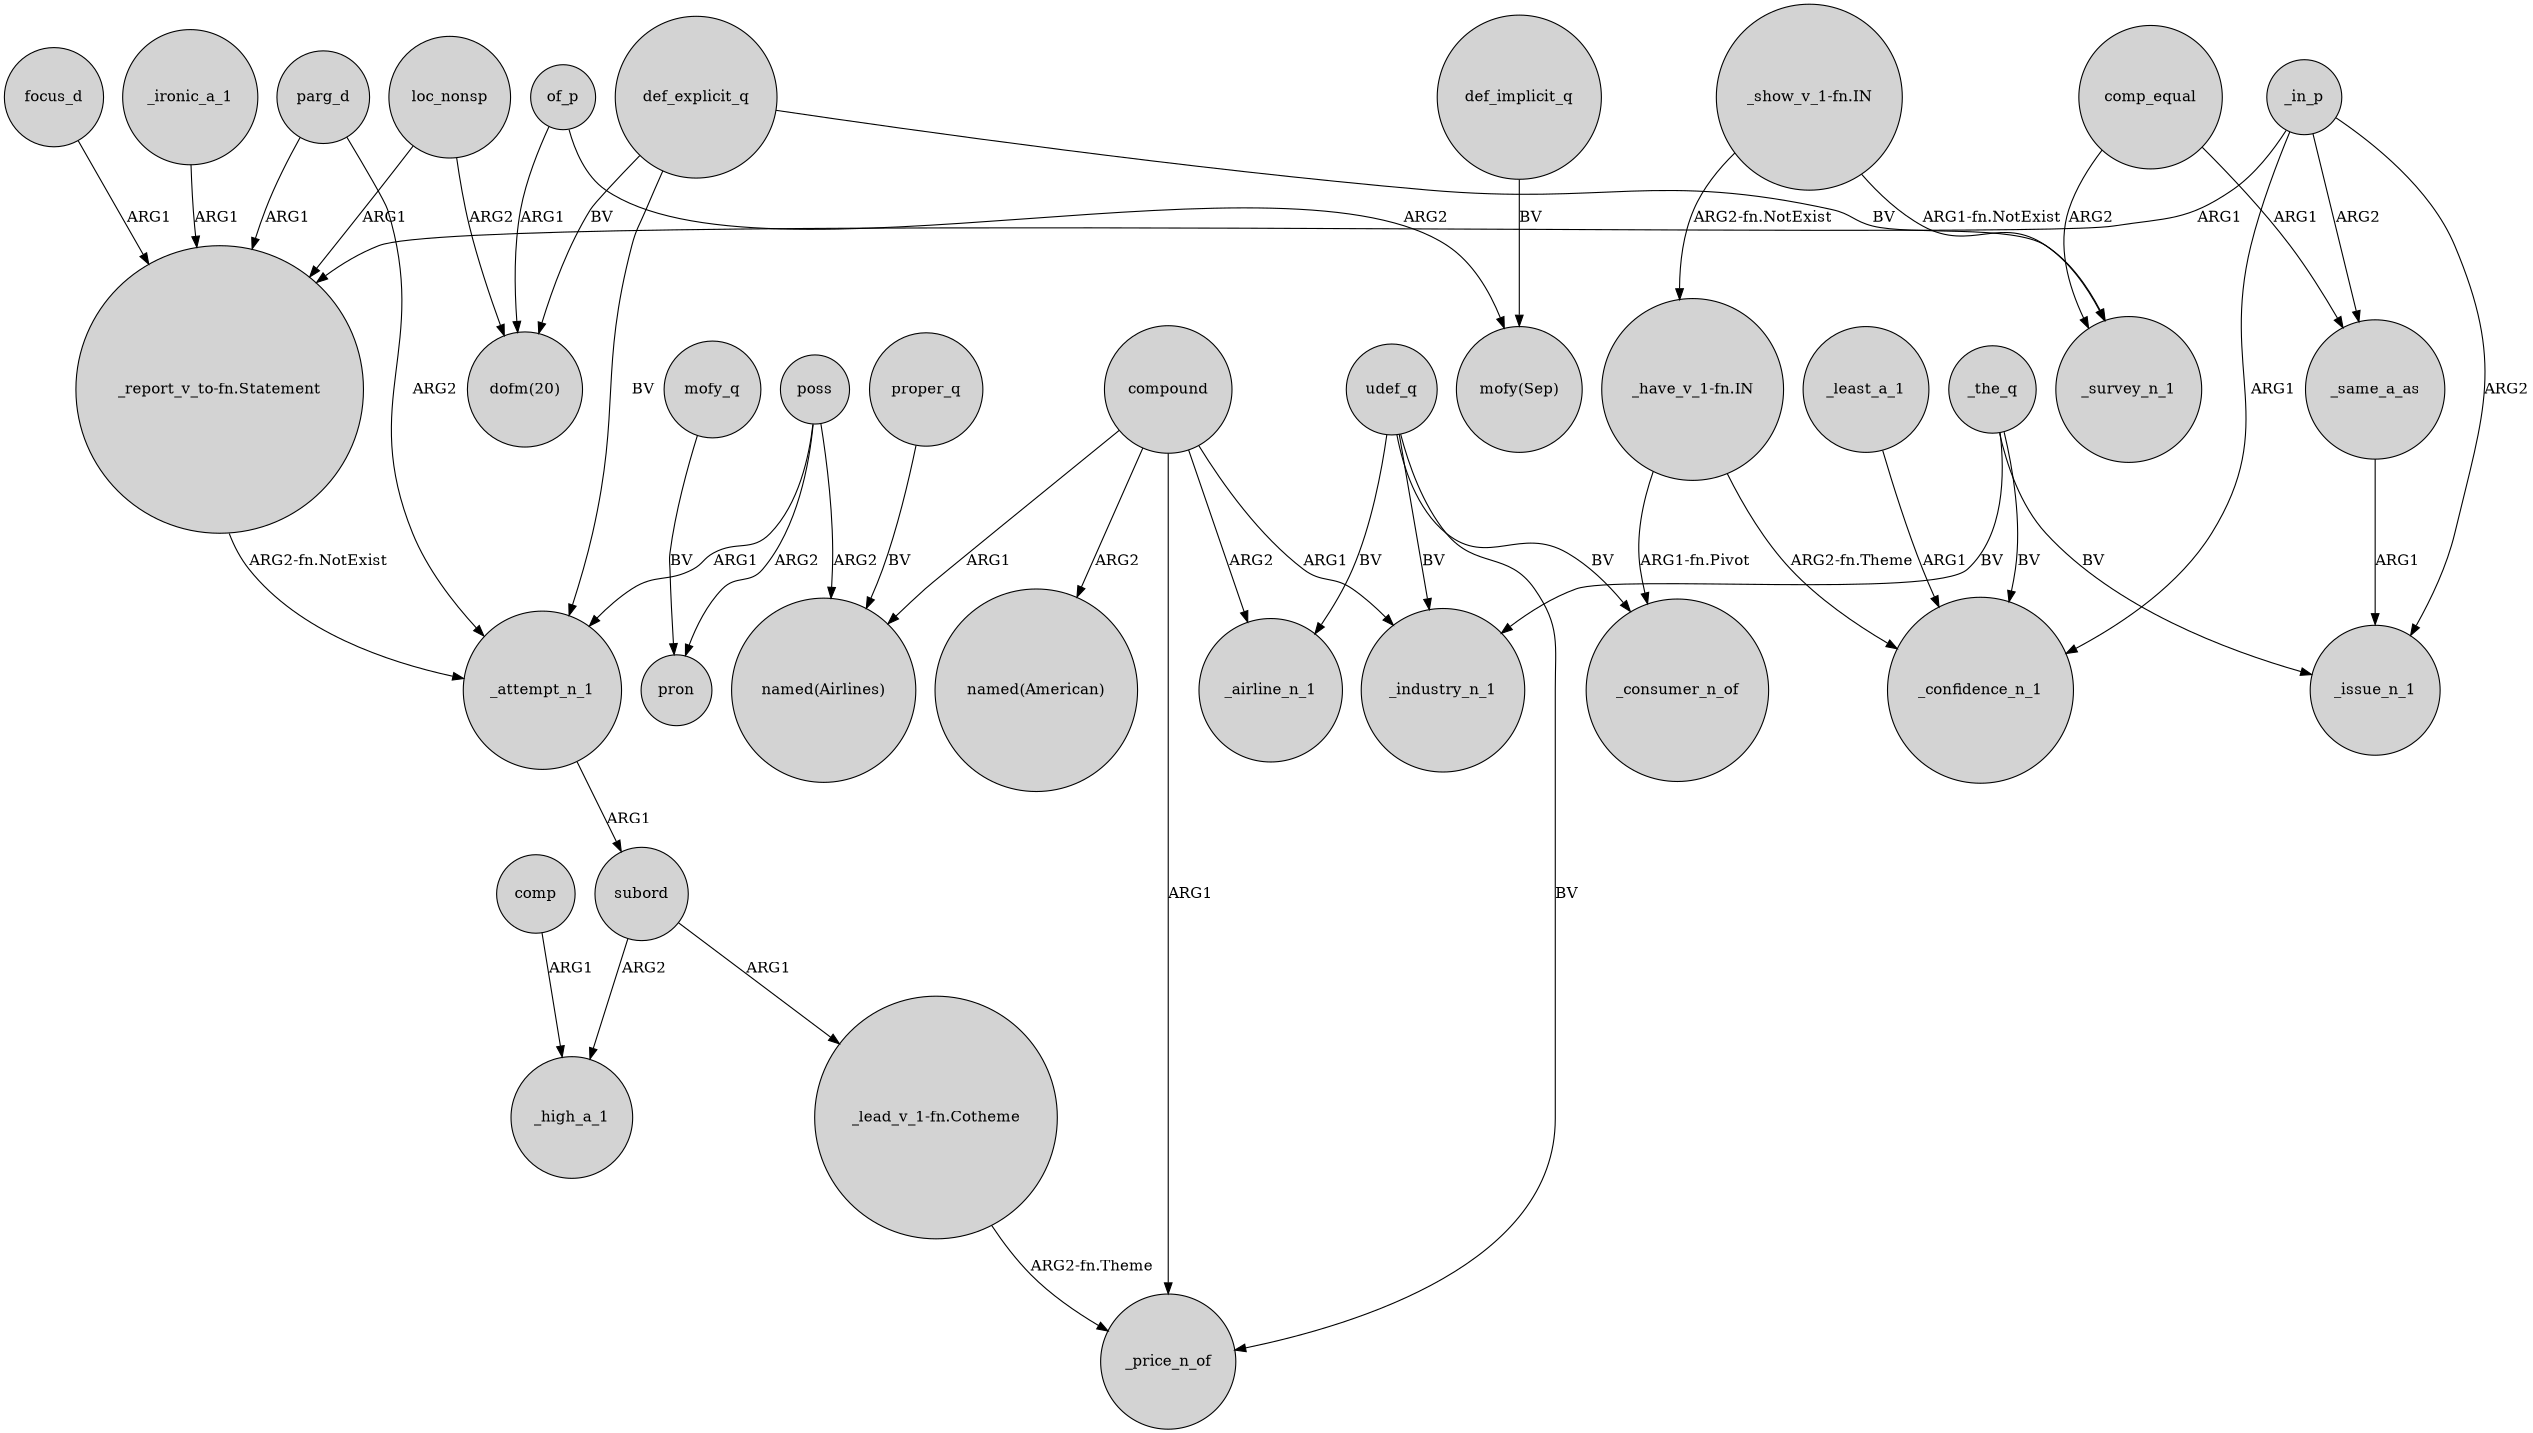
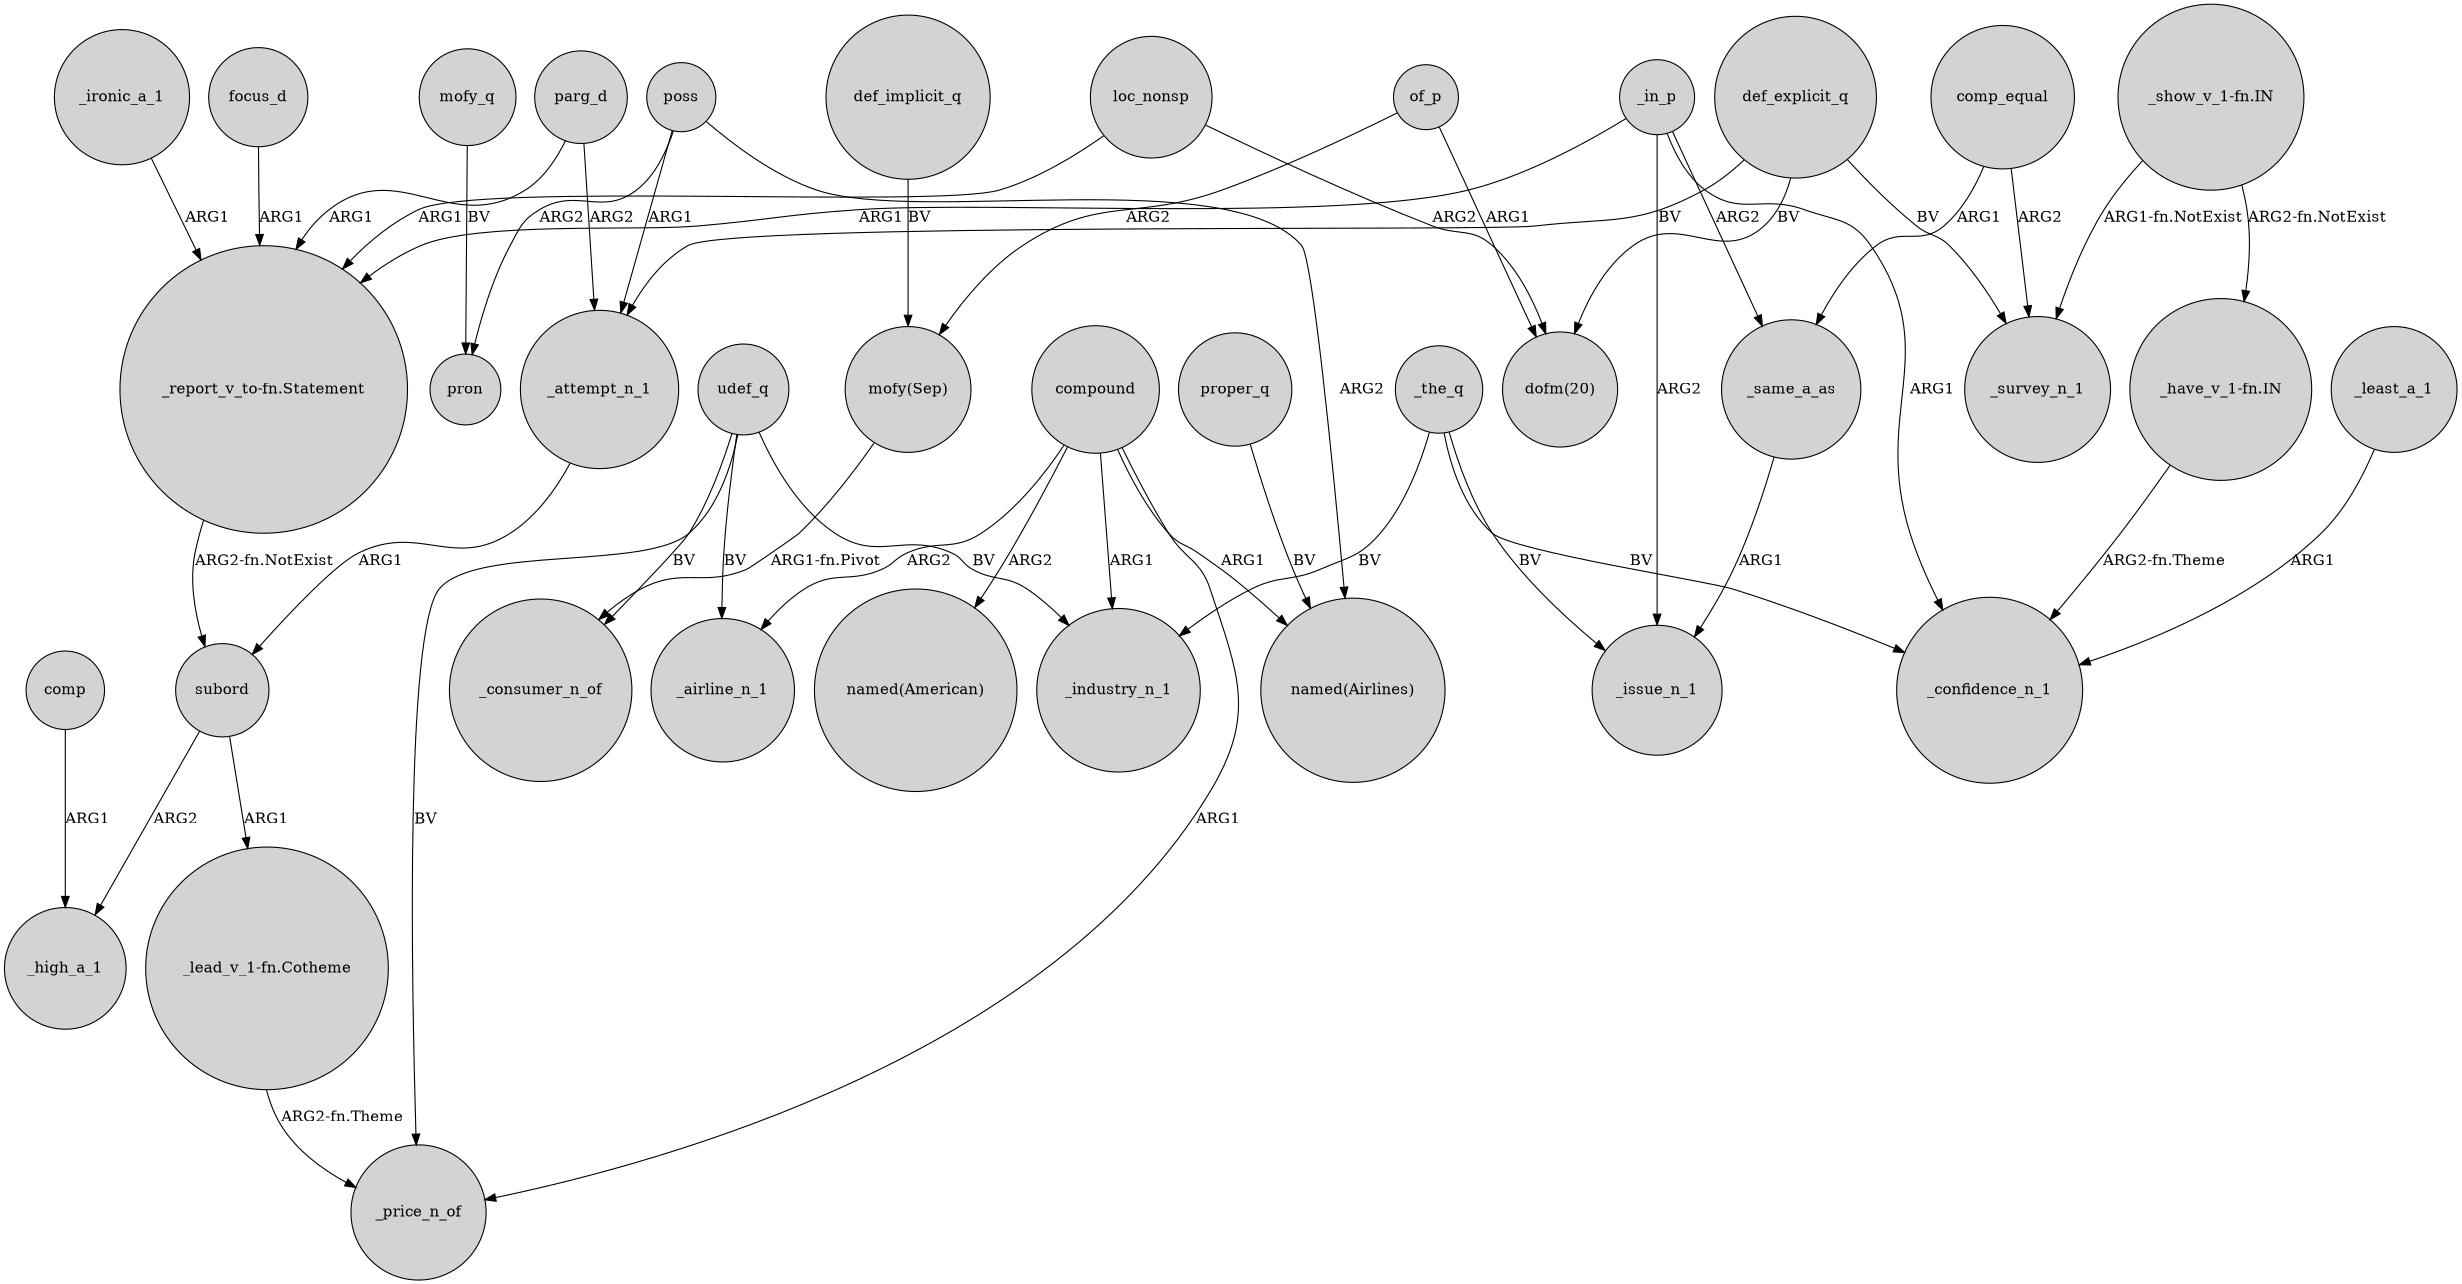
edge "_have_v_1-fn.IN" -> "_consumer_n_of": now "mofy(Sep)" -> "_consumer_n_of"
edge "_report_v_to-fn.Statement" -> "_attempt_n_1": now "_report_v_to-fn.Statement" -> "subord"
